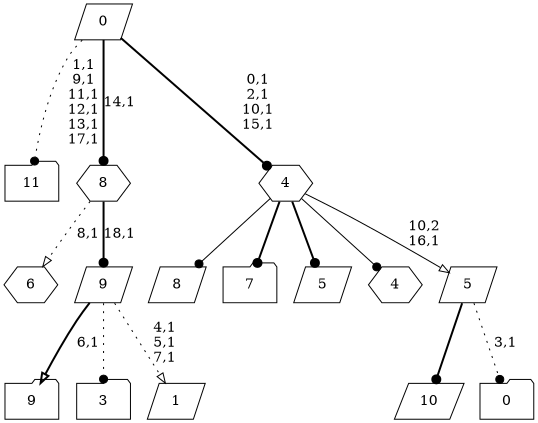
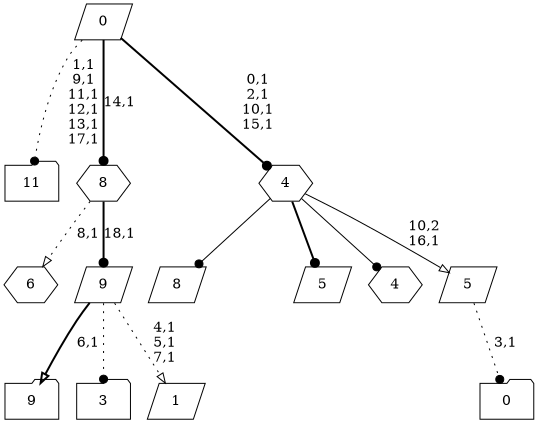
node "7": removed
node "10": removed
